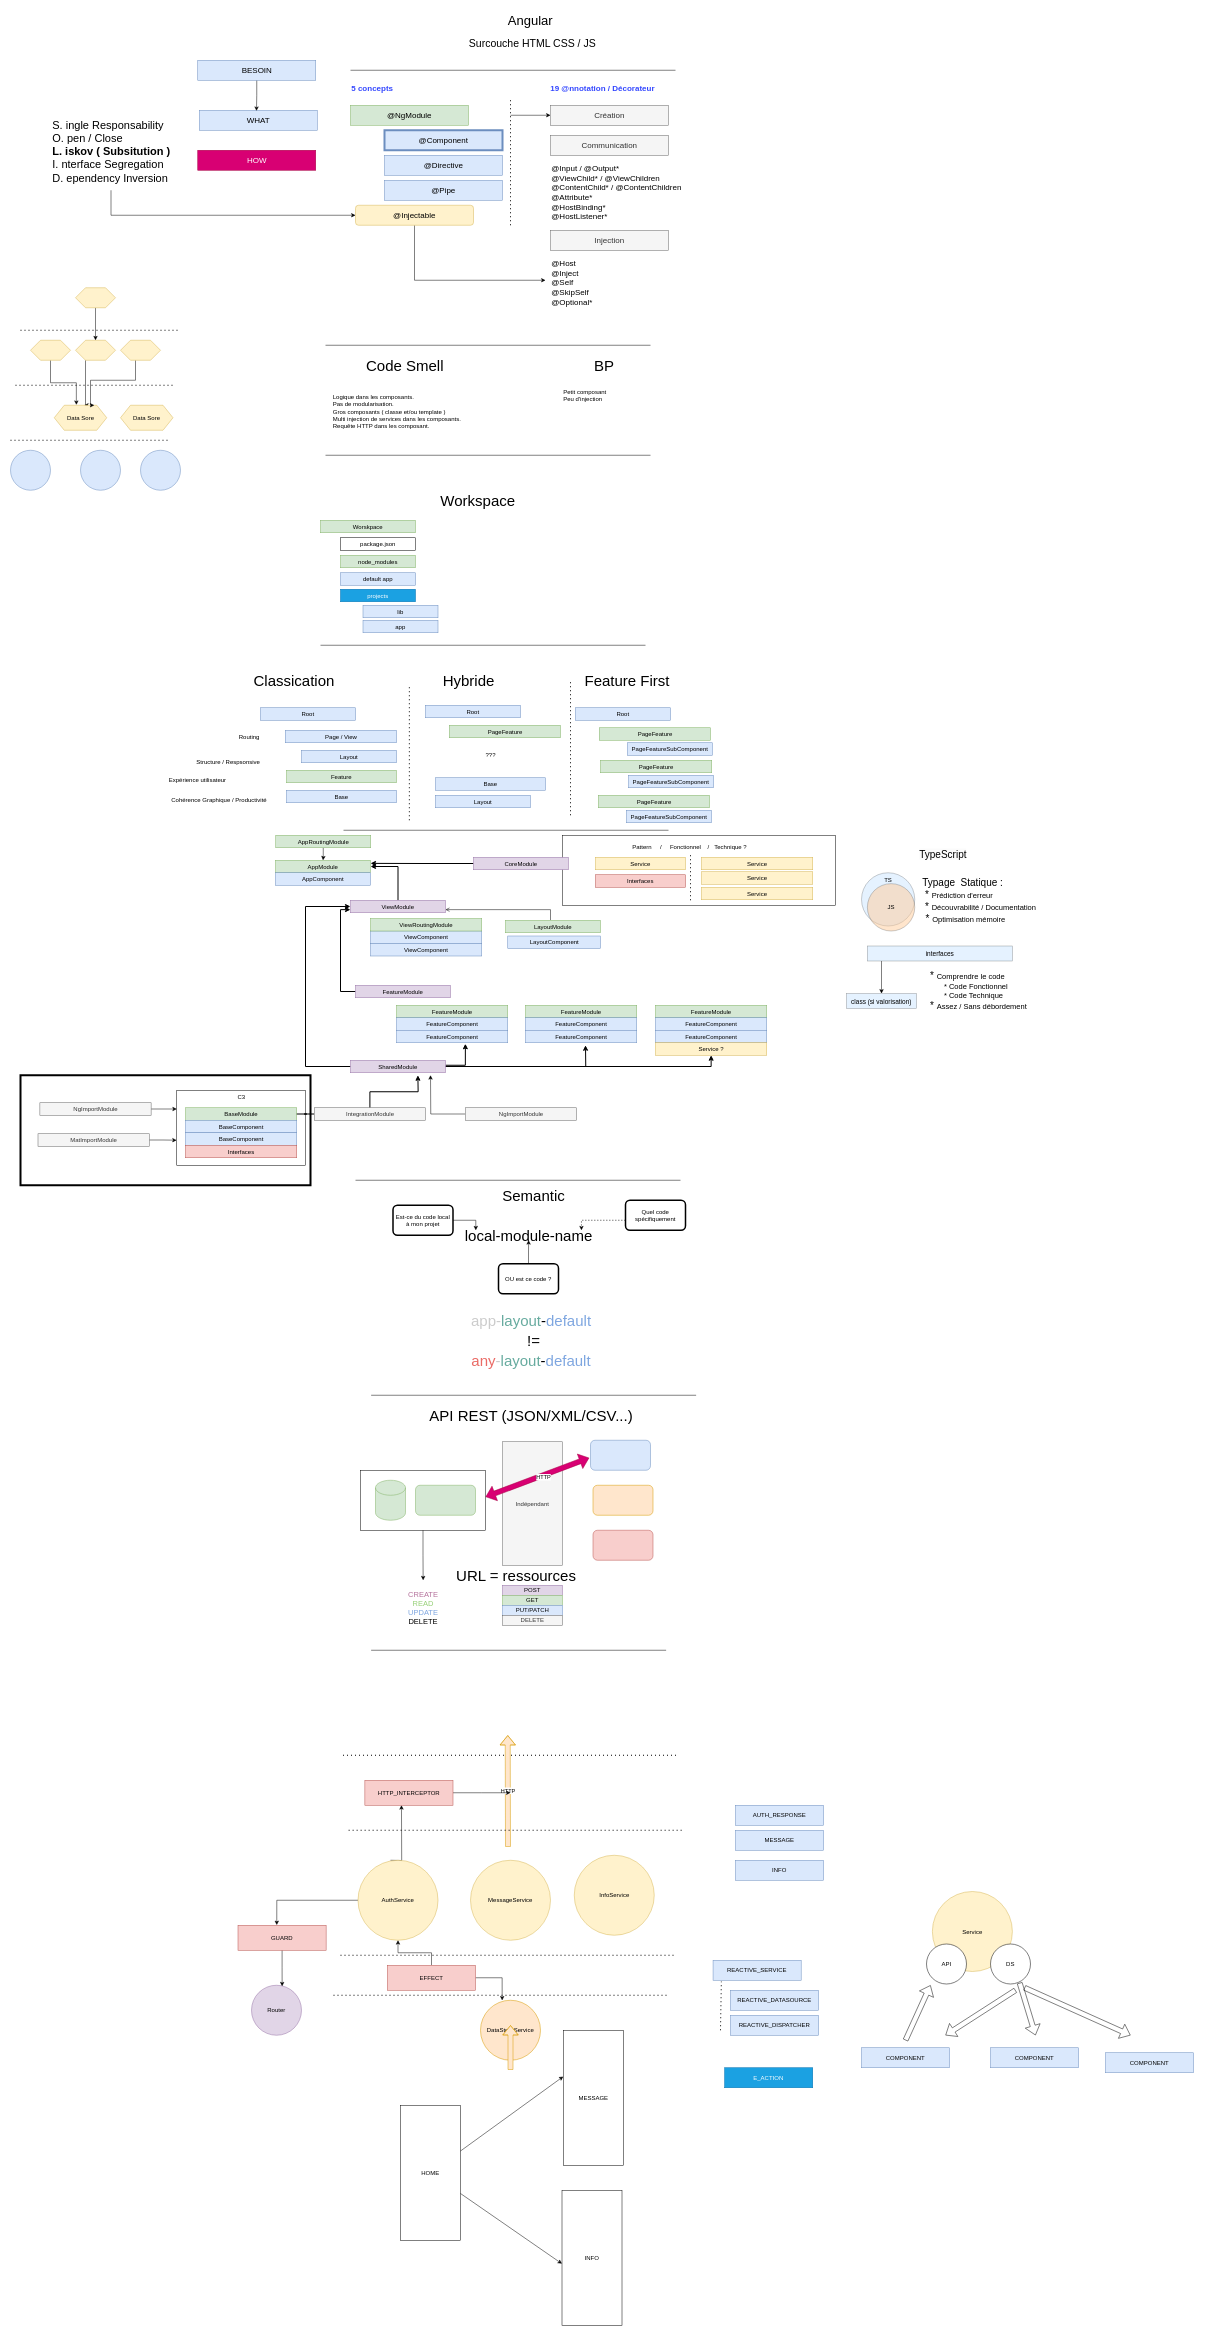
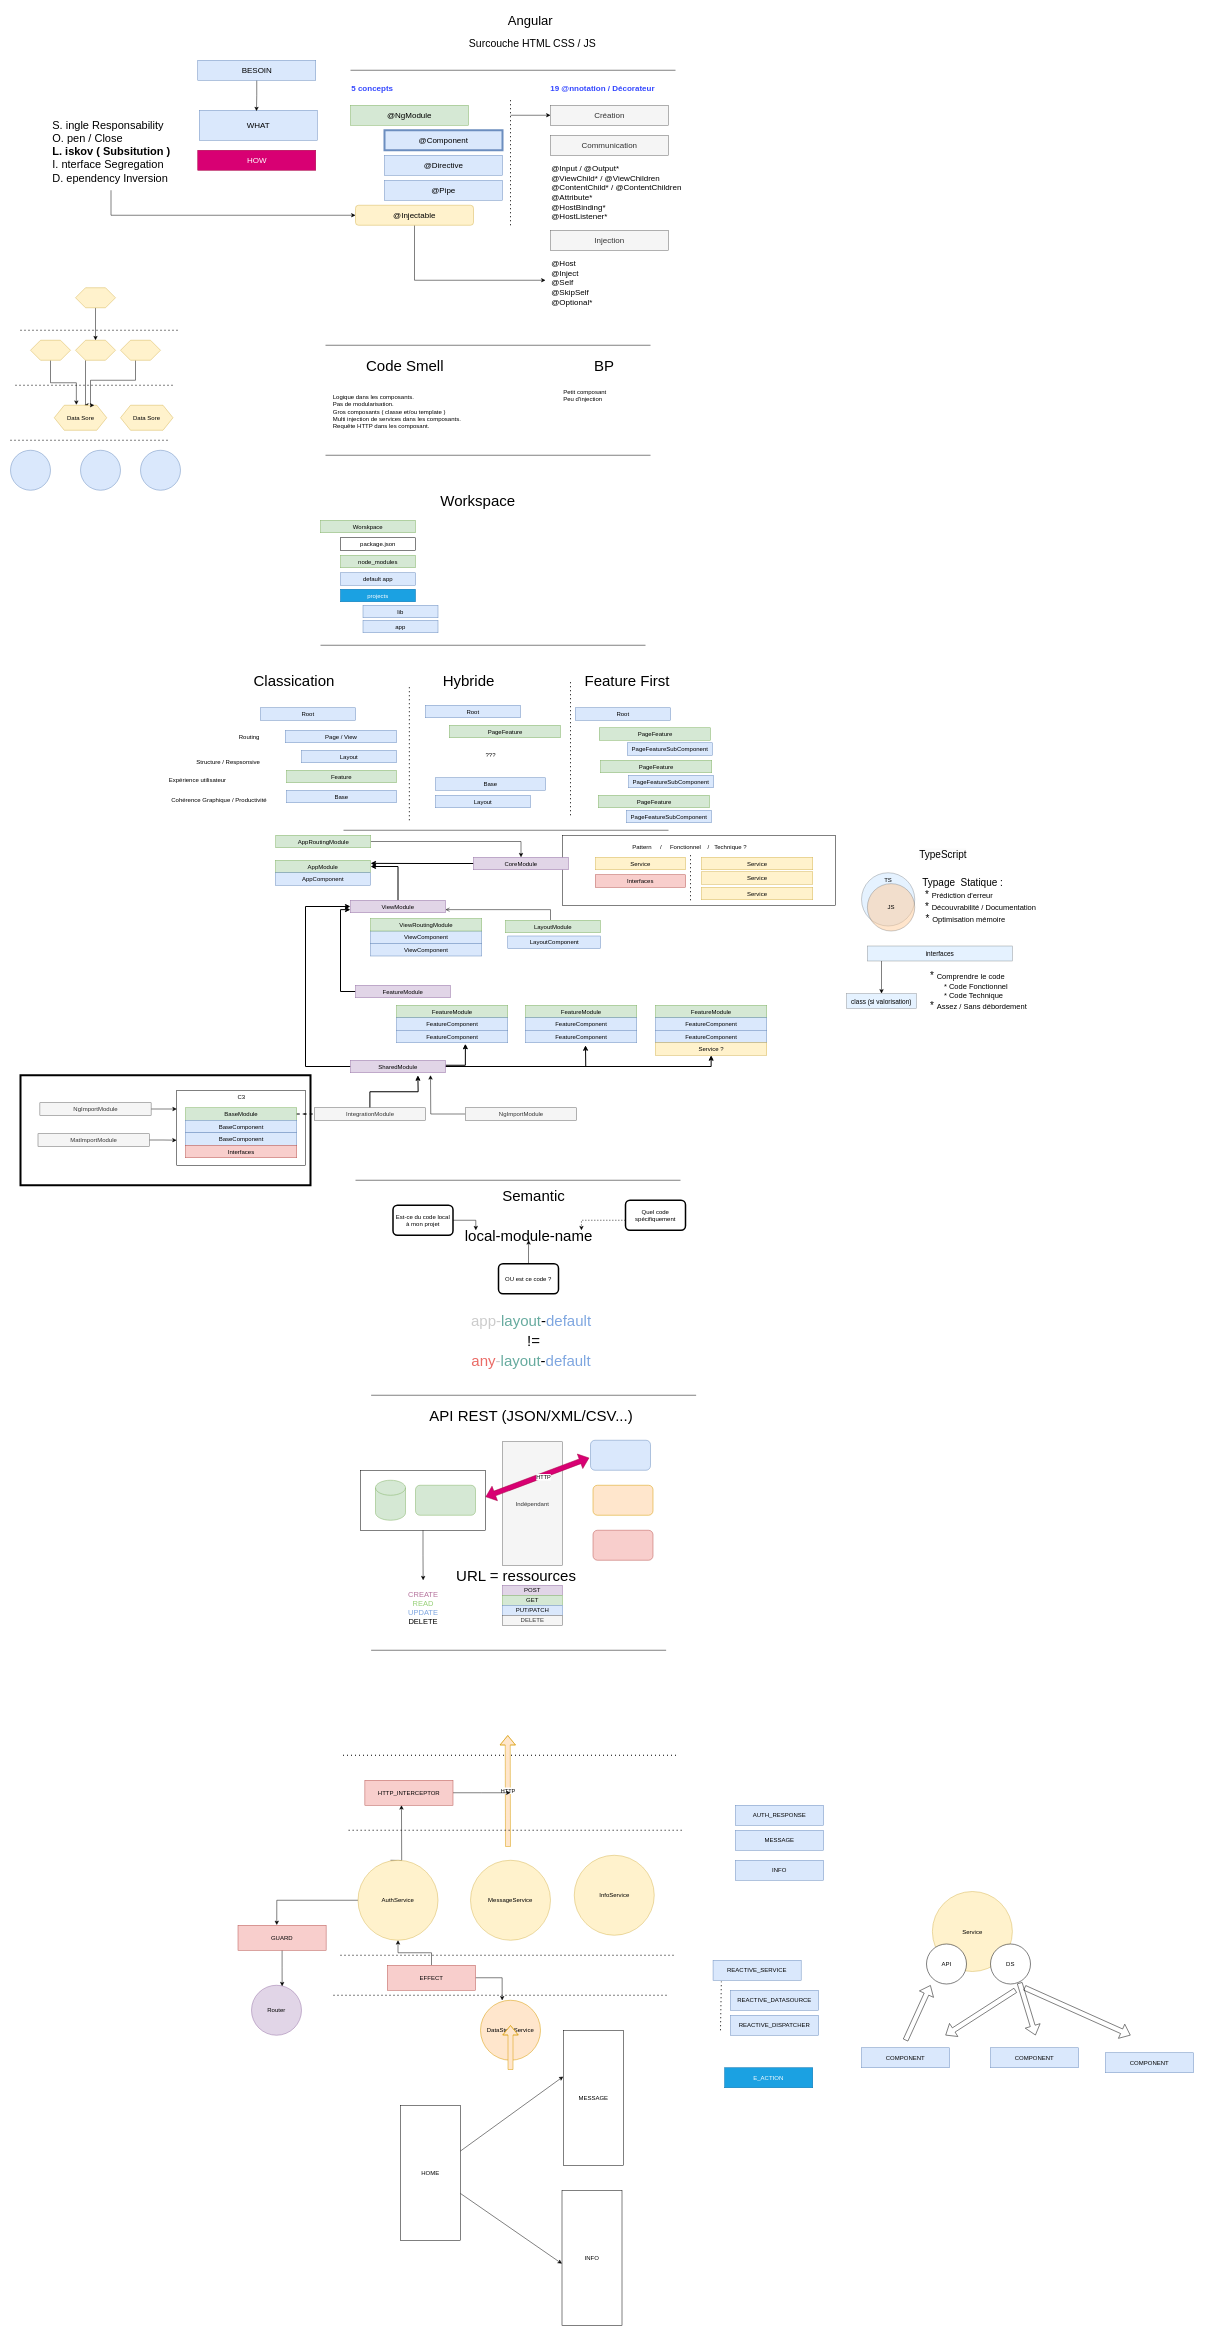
node "WHAT": size 118x20 -> 118x30
edge "AppRoutingModule" -> "AppModule": now "AppRoutingModule" -> "CoreModule"
edge "BaseModule" -- "IntegrationModule": style solid -> dashed
